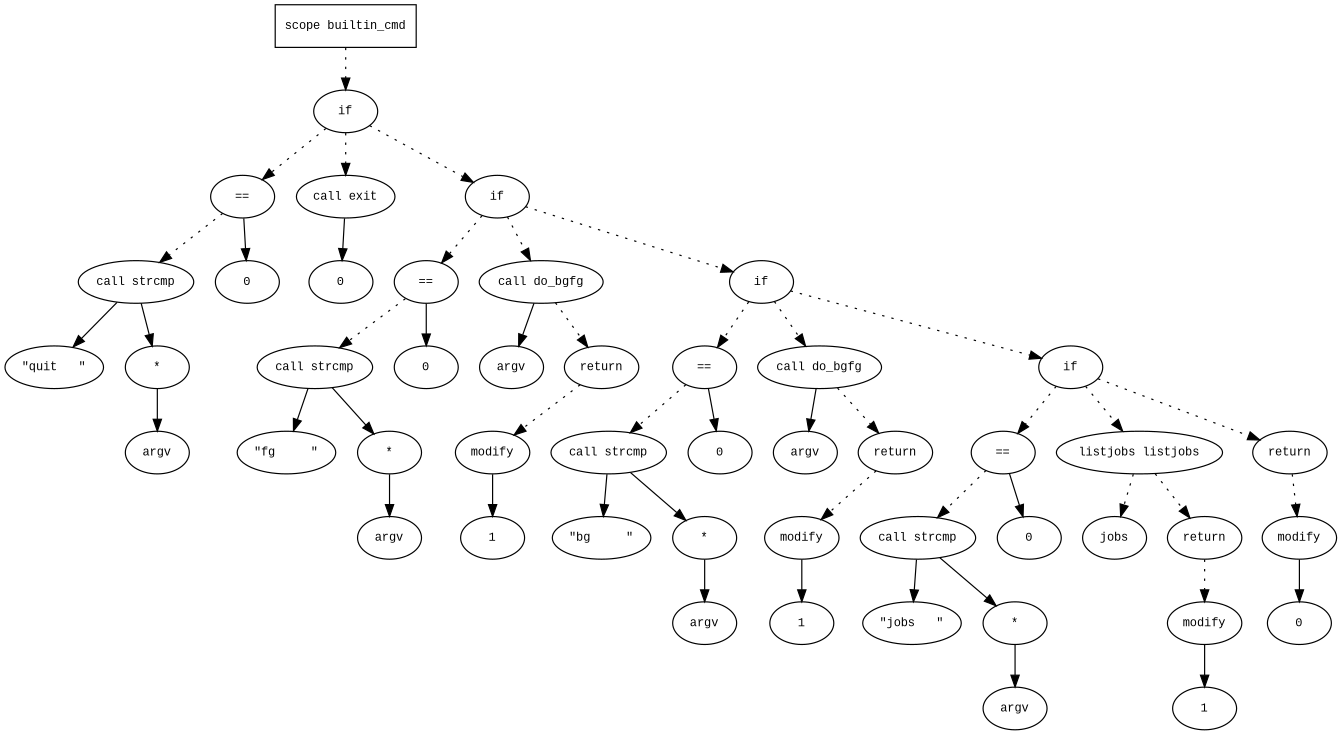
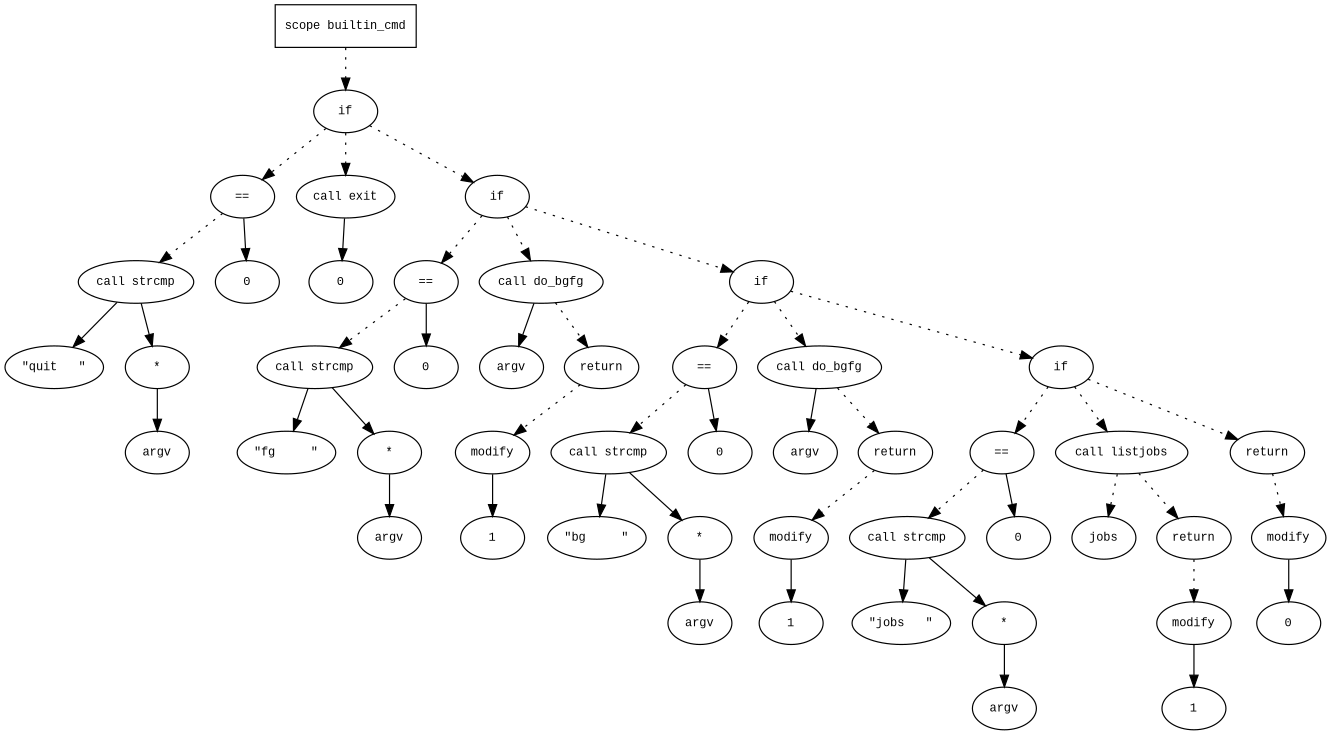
node "listjobs listjobs": label "listjobs listjobs" -> "call listjobs"
